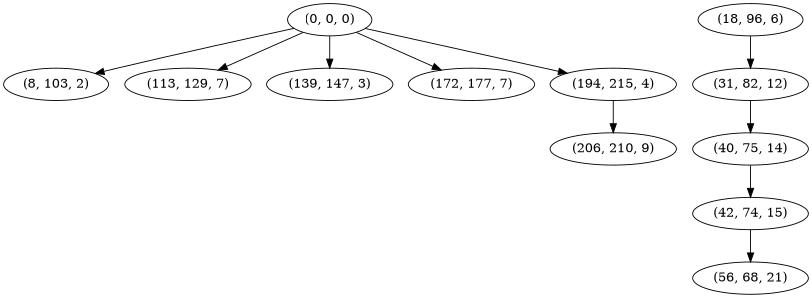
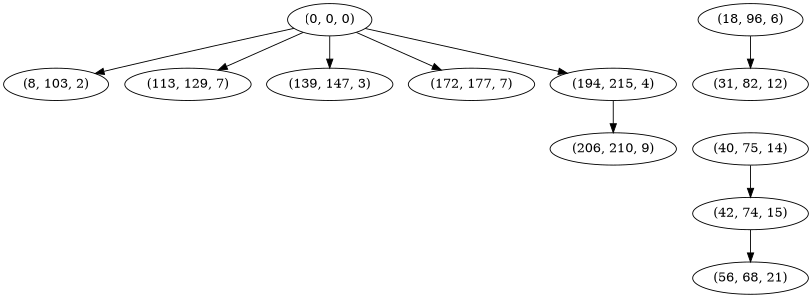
edge "(31, 82, 12)" -> "(40, 75, 14)": removed
